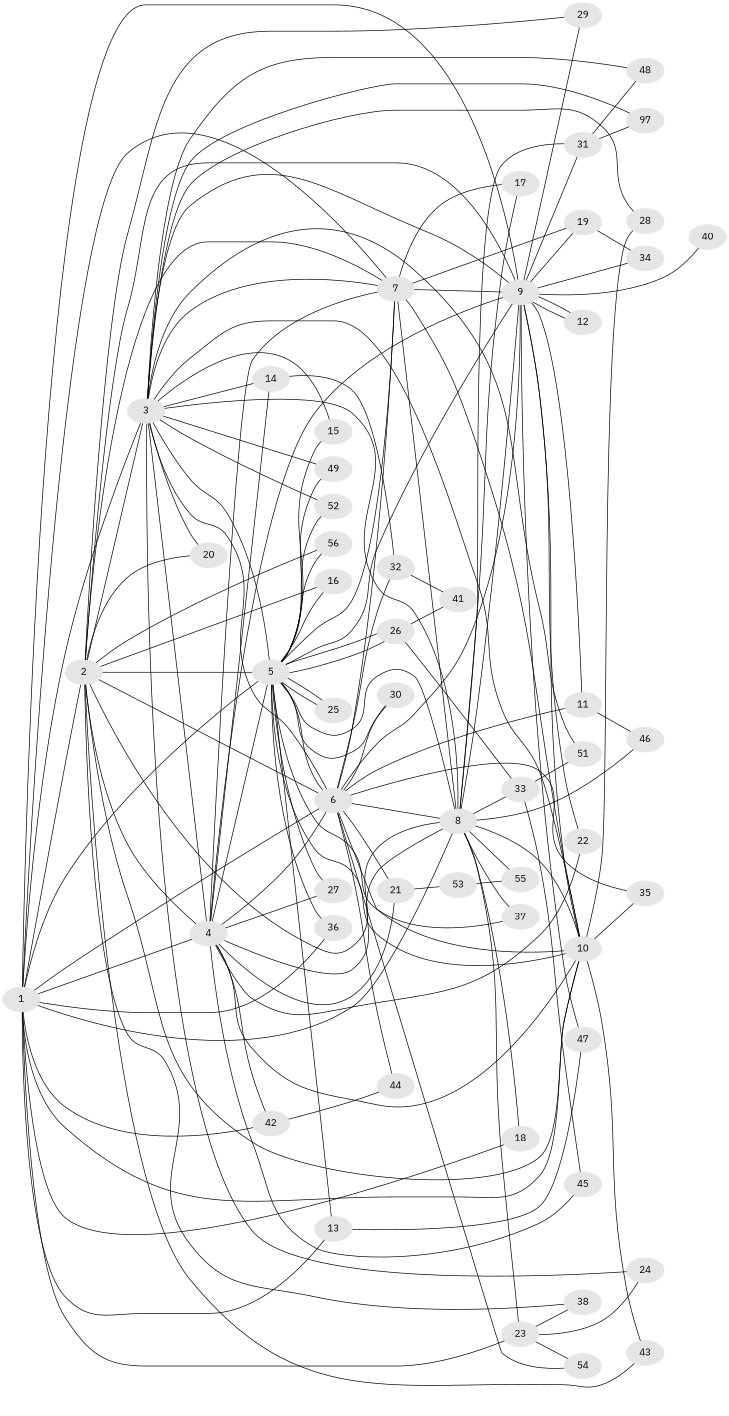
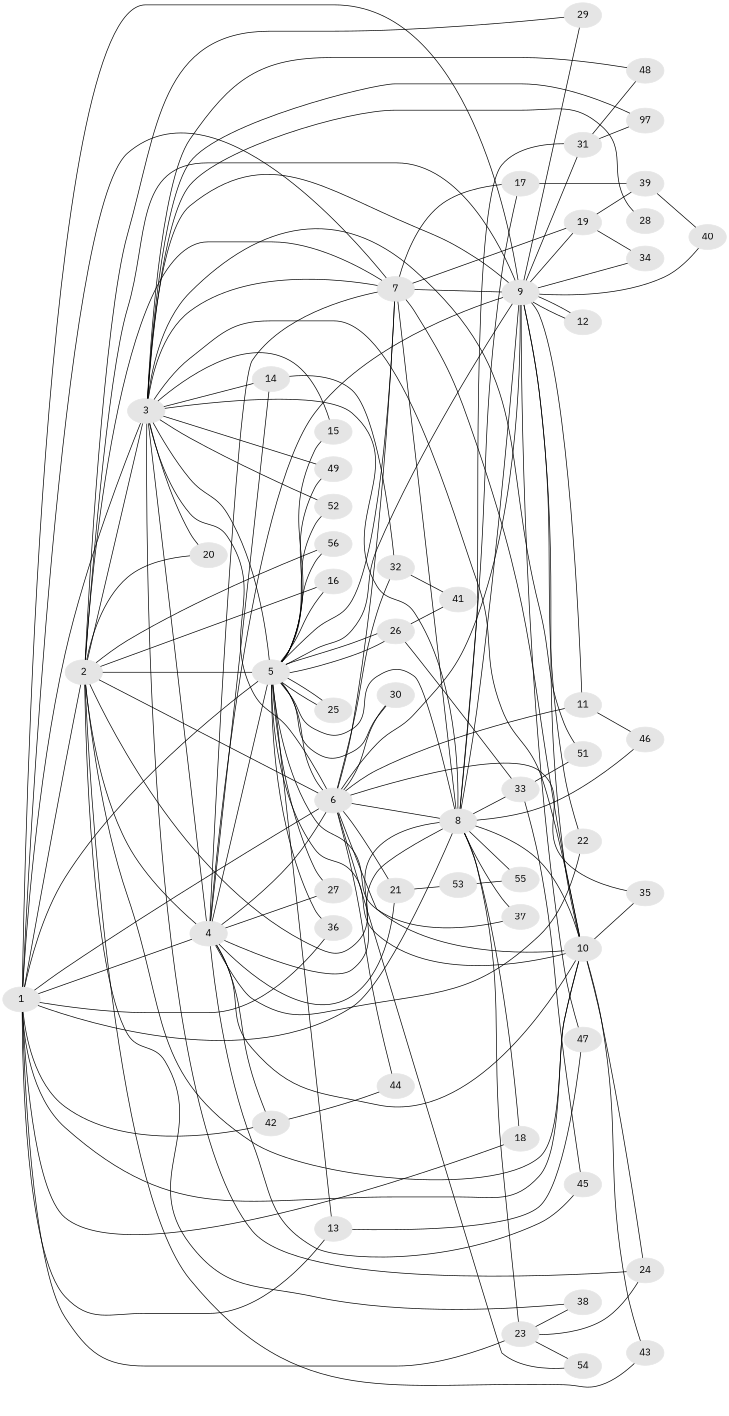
node "39": added
edge "28" -- "10": now "24" -- "10"
